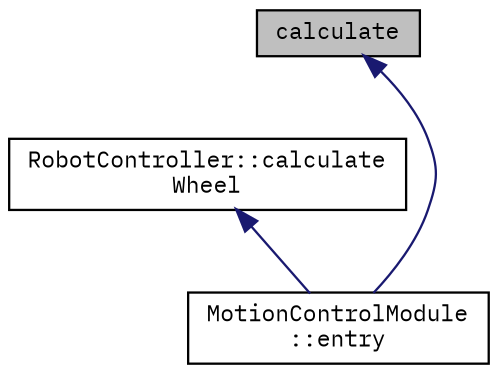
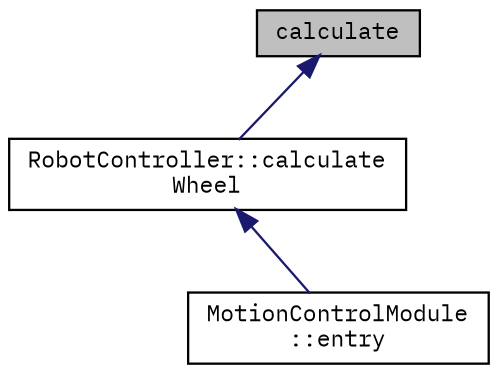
edge "MotionControlModule ::entry" -> "calculate": now "RobotController::calculate Wheel" -> "calculate"
